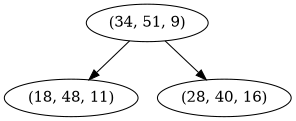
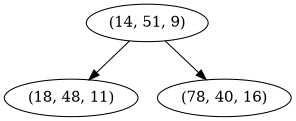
node "(34, 51, 9)": label "(34, 51, 9)" -> "(14, 51, 9)"
node "(28, 40, 16)": label "(28, 40, 16)" -> "(78, 40, 16)"
